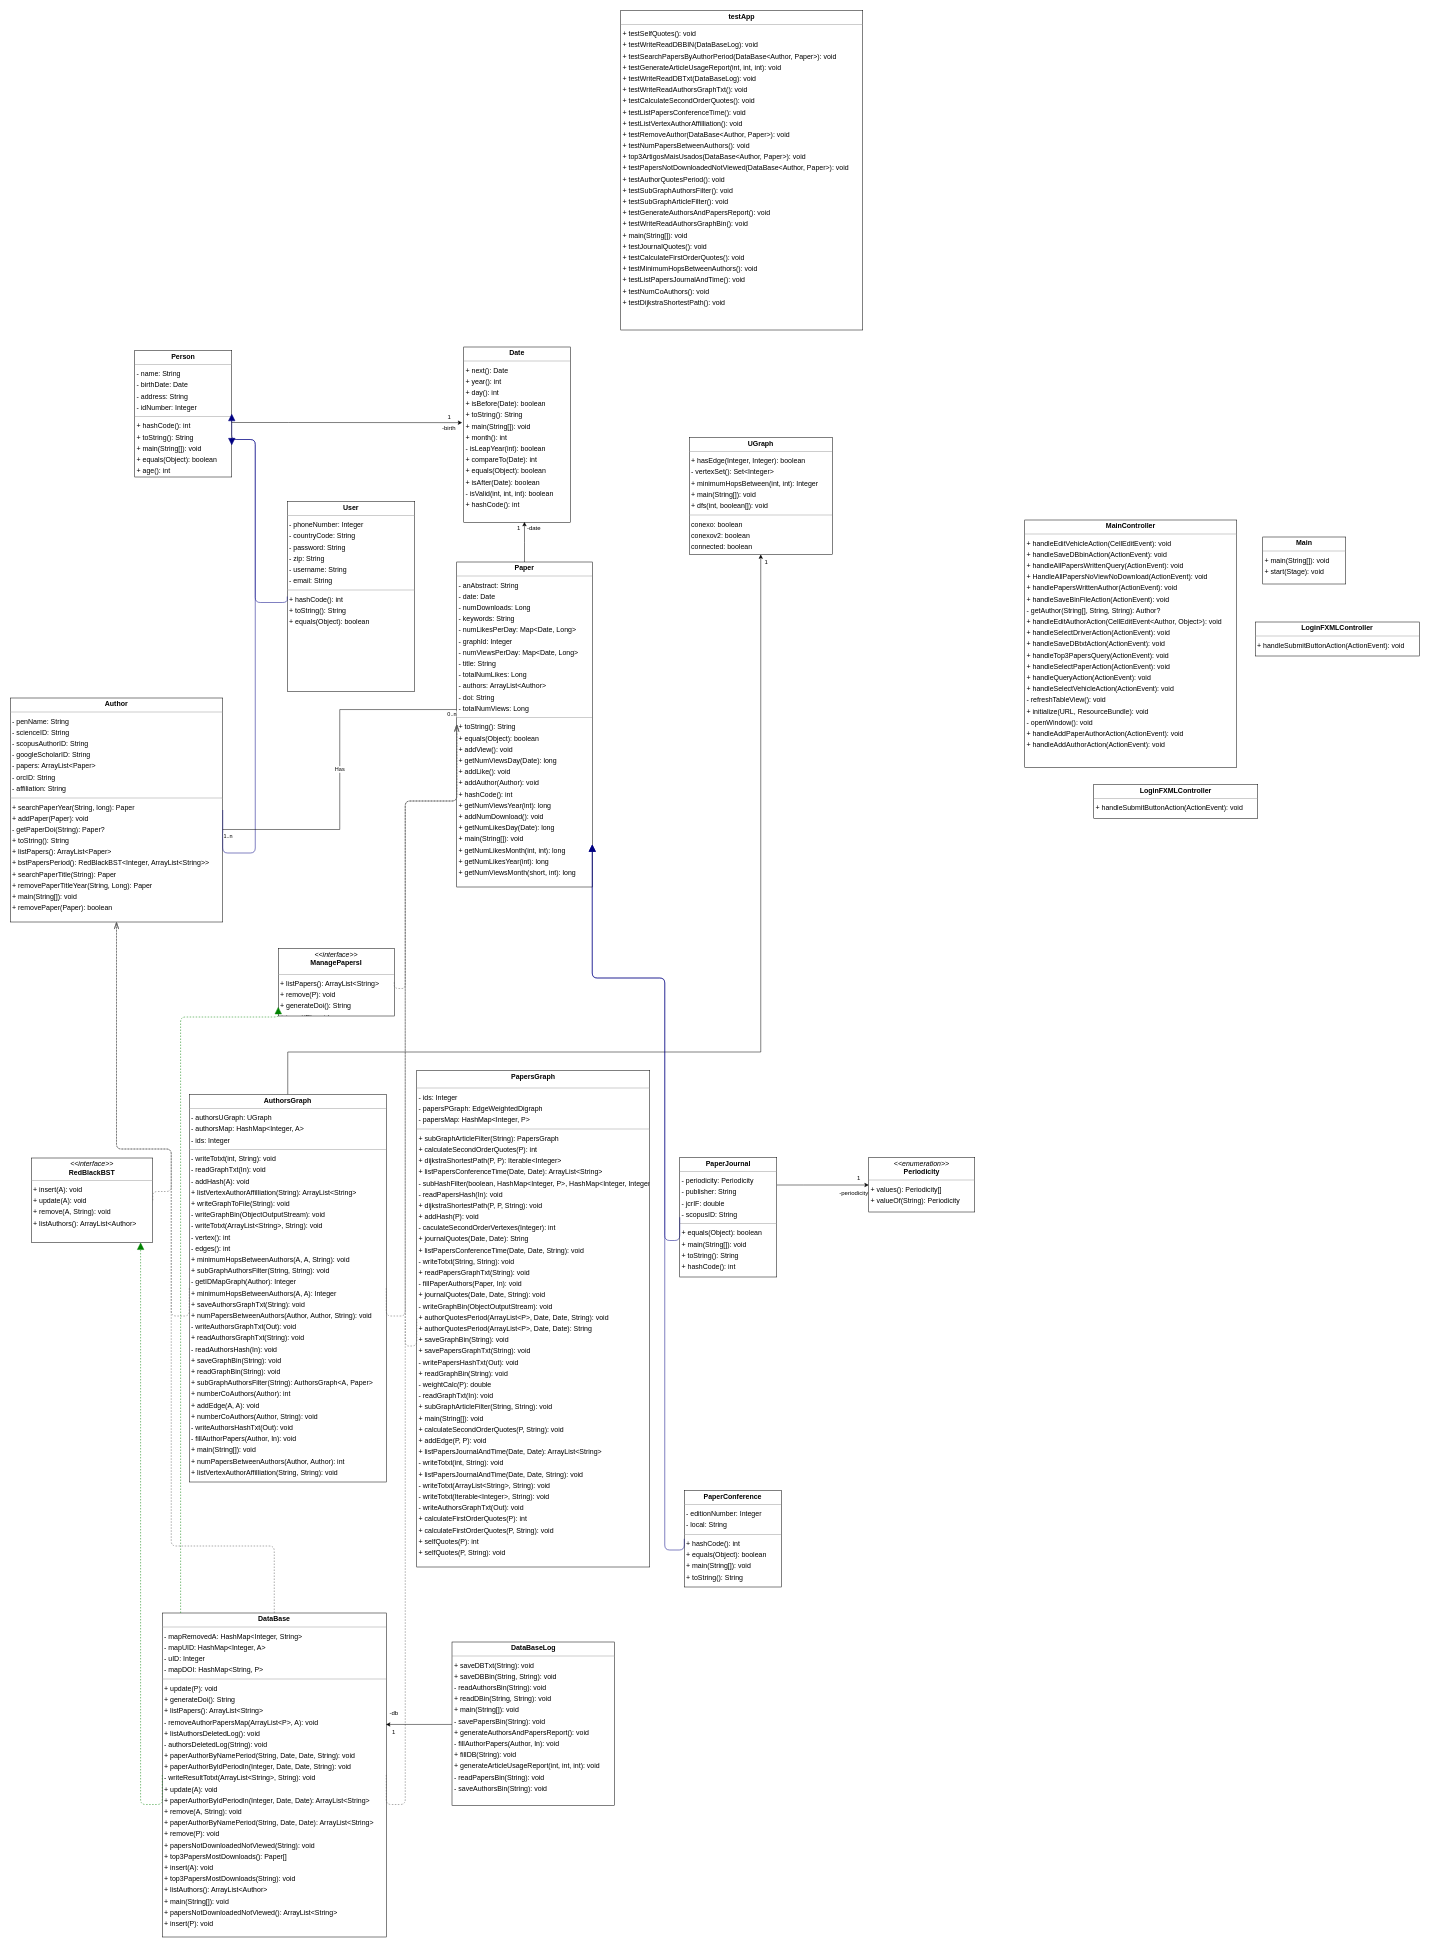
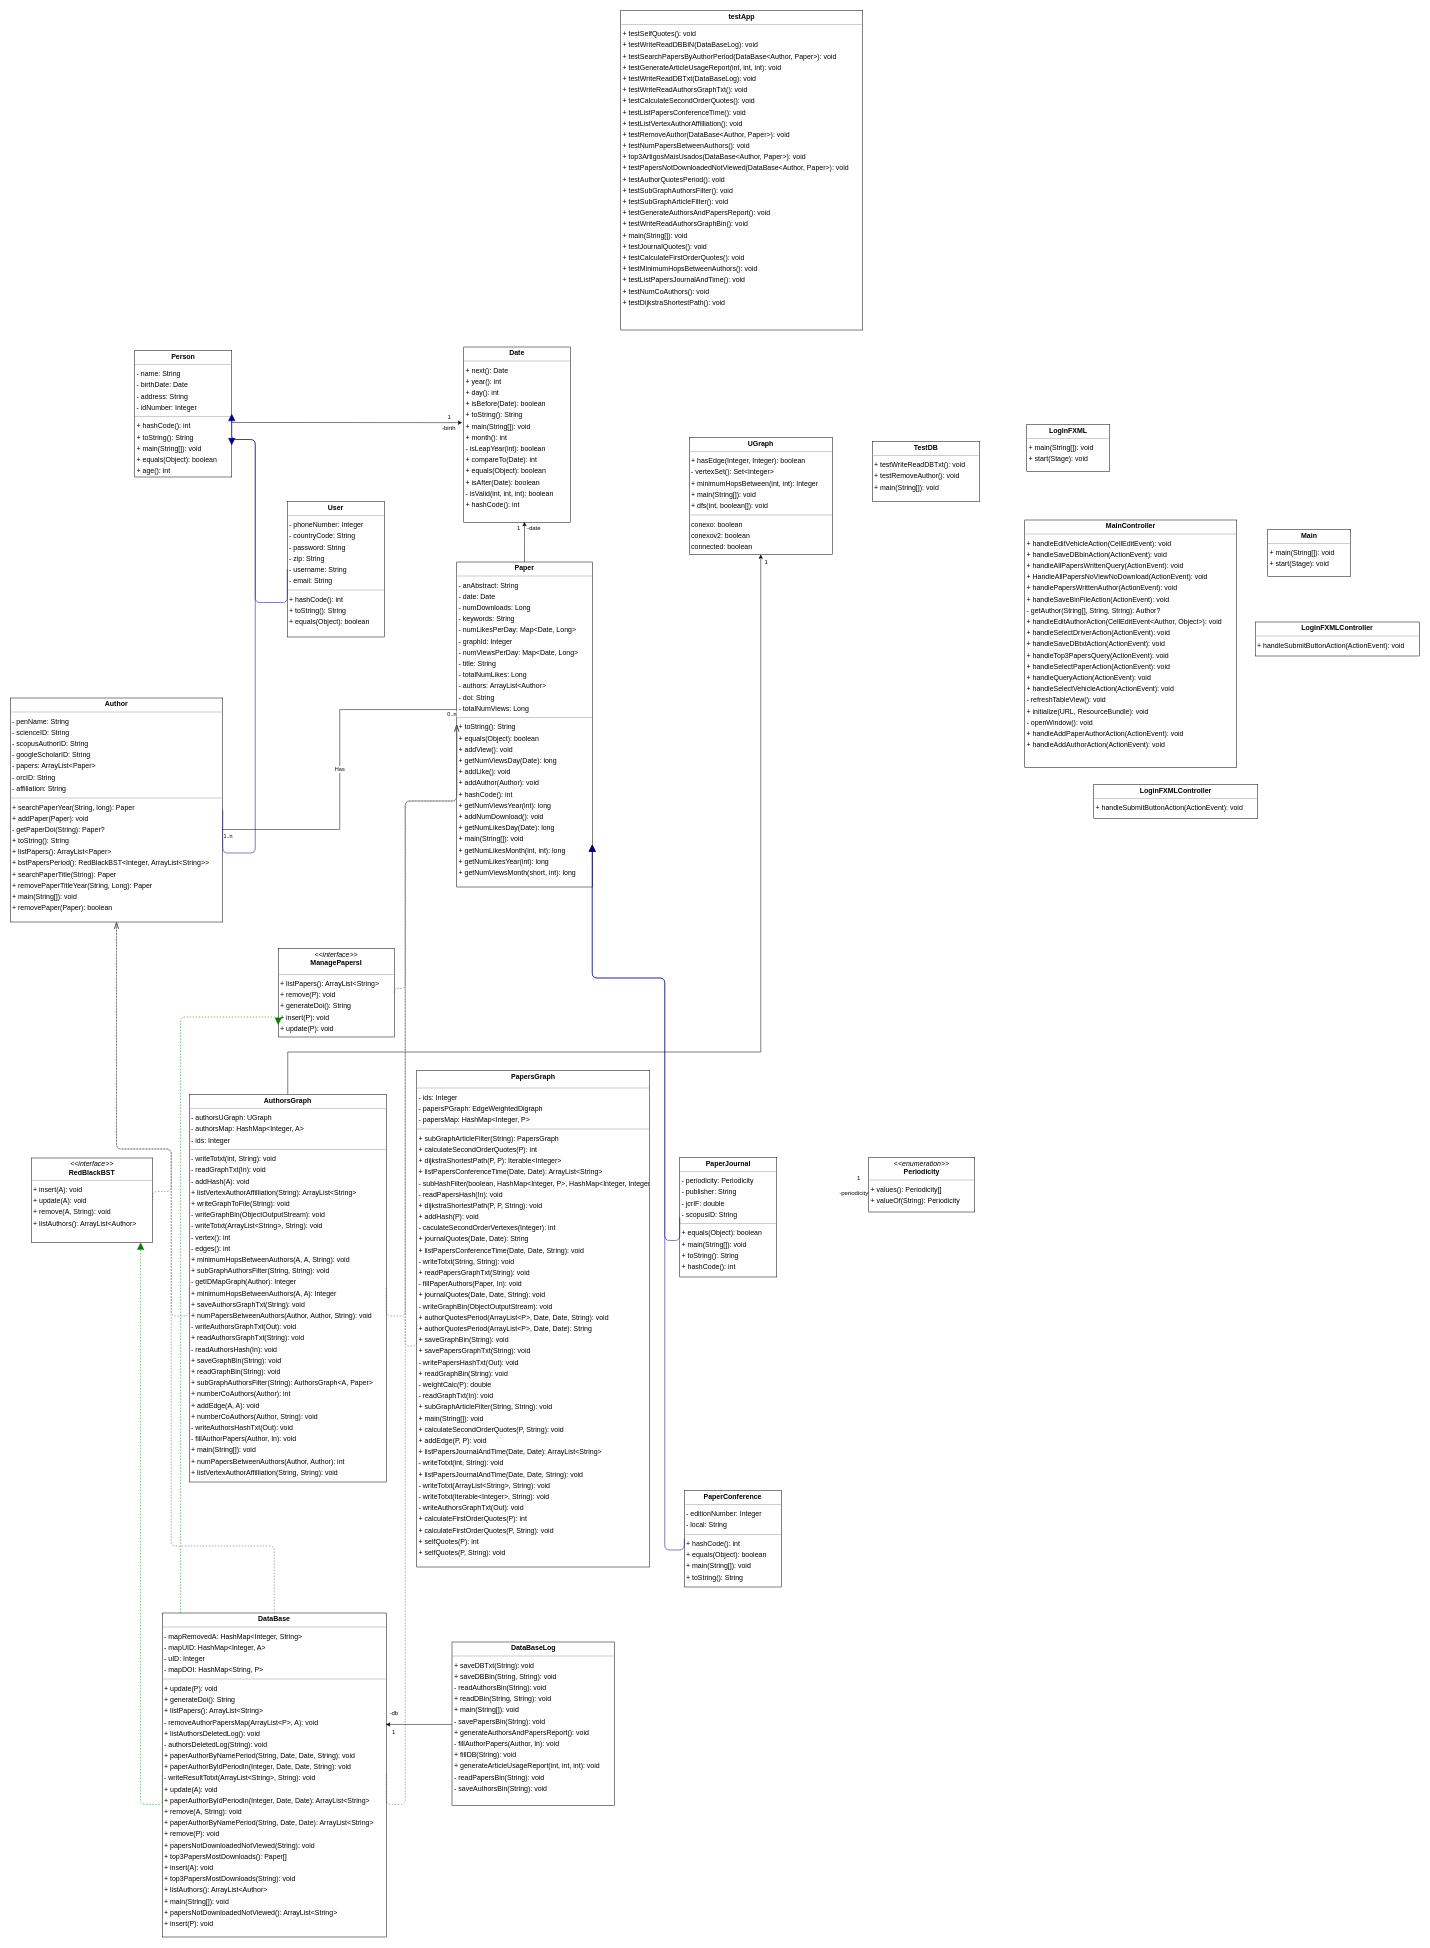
node "LoginFXML + main(String[]): void + start(Stage): void": added
node "TestDB + testWriteReadDBTxt(): void + testRemoveAuthor(): void + main(String[]): void": added
node "Main + main(String[]): void + start(Stage): void": moved (1304, 560) -> (1309, 553)
node "User - phoneNumber: Integer - countryCode: String - password: String - zip: String - username: String - email: String + hashCode(): int + toString(): String + equals(Object): boolean": size 128x190 -> 97x136
node "<<interface>> ManagePapersI + listPapers(): ArrayList<String> + remove(P): void + generateDoi(): String + insert(P): void + update(P): void": size 116x68 -> 116x89
edge "PaperJournal - periodicity: Periodicity - publisher: String - jcrIF: double - scopusID: String + equals(Object): boolean + main(String[]): void + toString(): String + hashCode(): int" -> "<<enumeration>> Periodicity + values(): Periodicity[] + valueOf(String): Periodicity": removed
